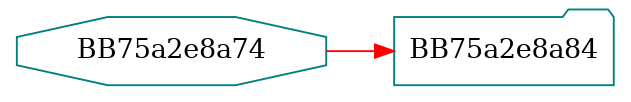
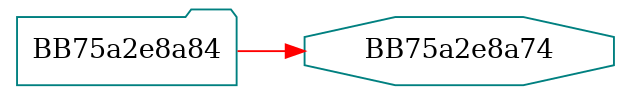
edge "BB75a2e8a74" -> "BB75a2e8a84": reversed
